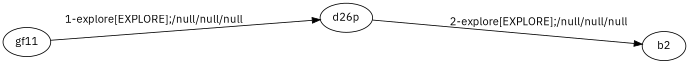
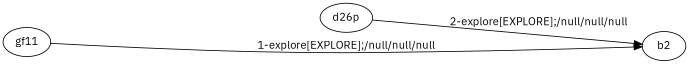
edge "gf11" -> "d26p": now "gf11" -> "b2"
